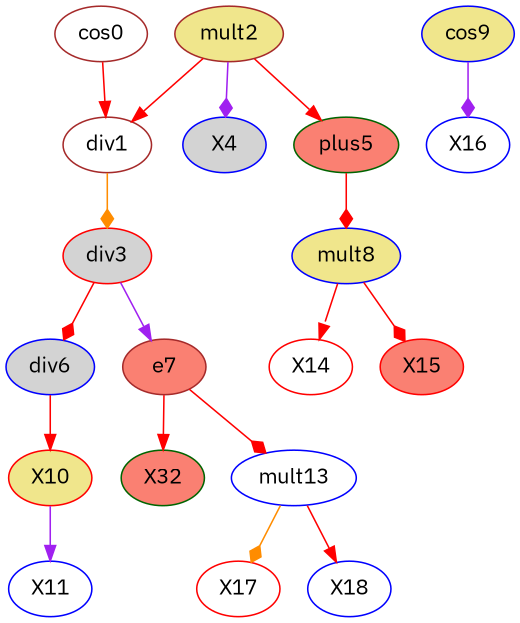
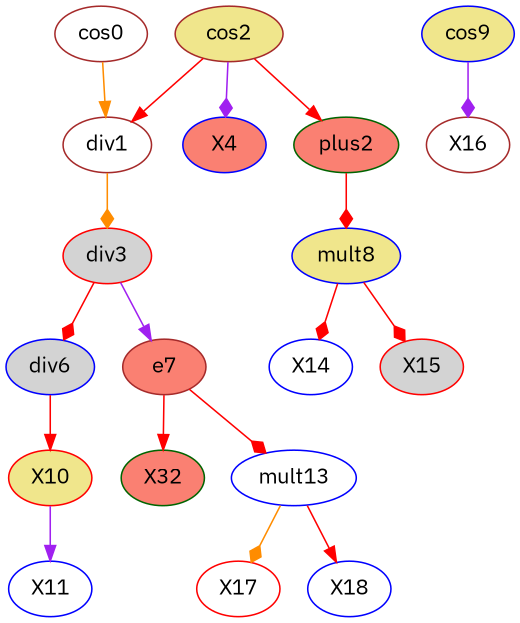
node "mult2": label "mult2" -> "cos2"
edge "cos0" -> "div1": color red -> darkorange
node "X4": fillcolor lightgrey -> salmon
node "plus5": label "plus5" -> "plus2"
node "X16": color blue -> brown
edge "mult8" -> "X14": arrowhead normal -> diamond
node "X14": color red -> blue
node "X15": fillcolor salmon -> lightgrey
